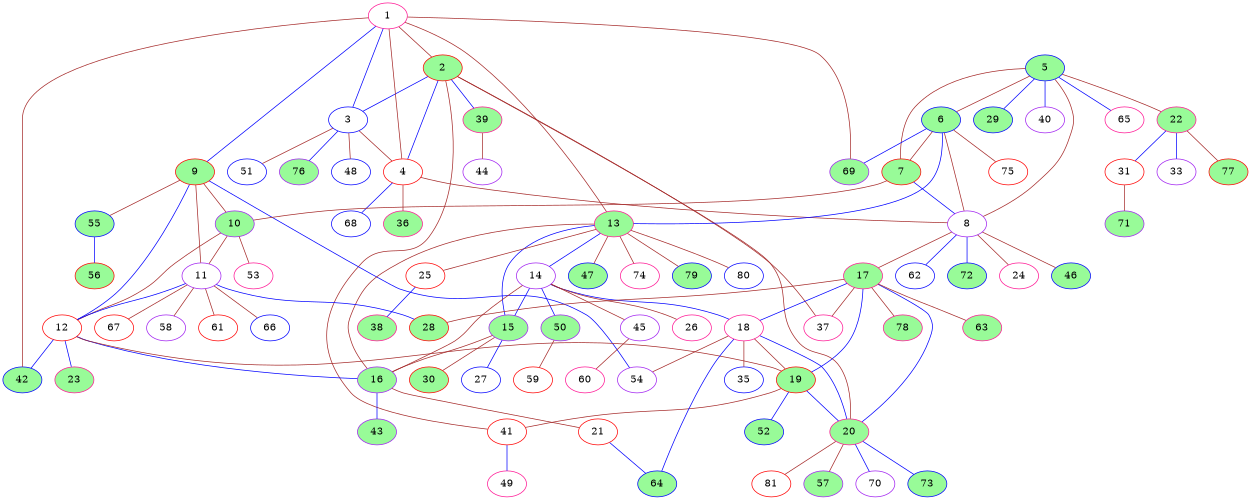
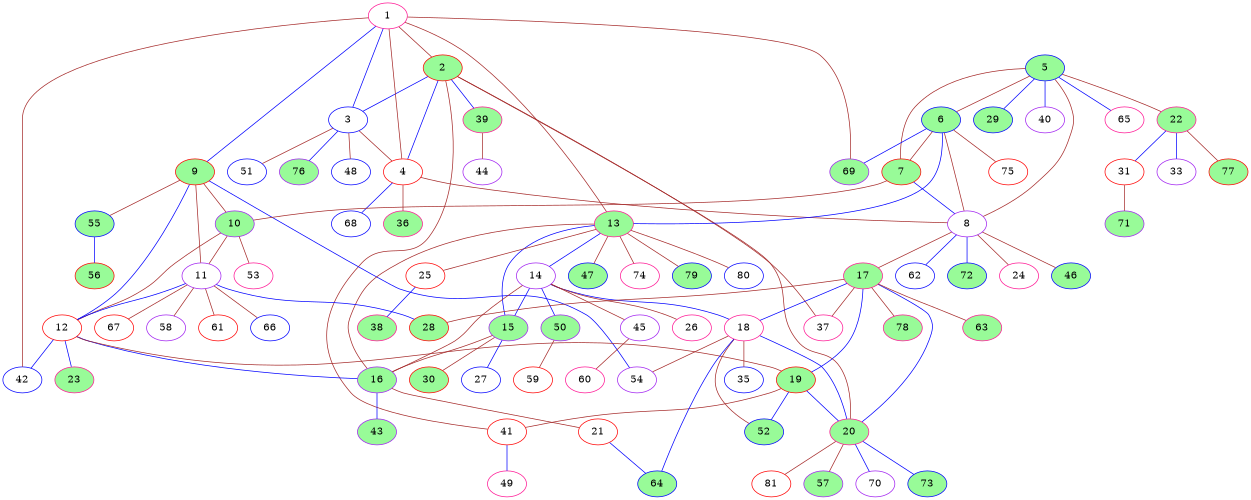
edge "18" -- "19": now "18" -- "52"
node "42": fillcolor palegreen -> white
